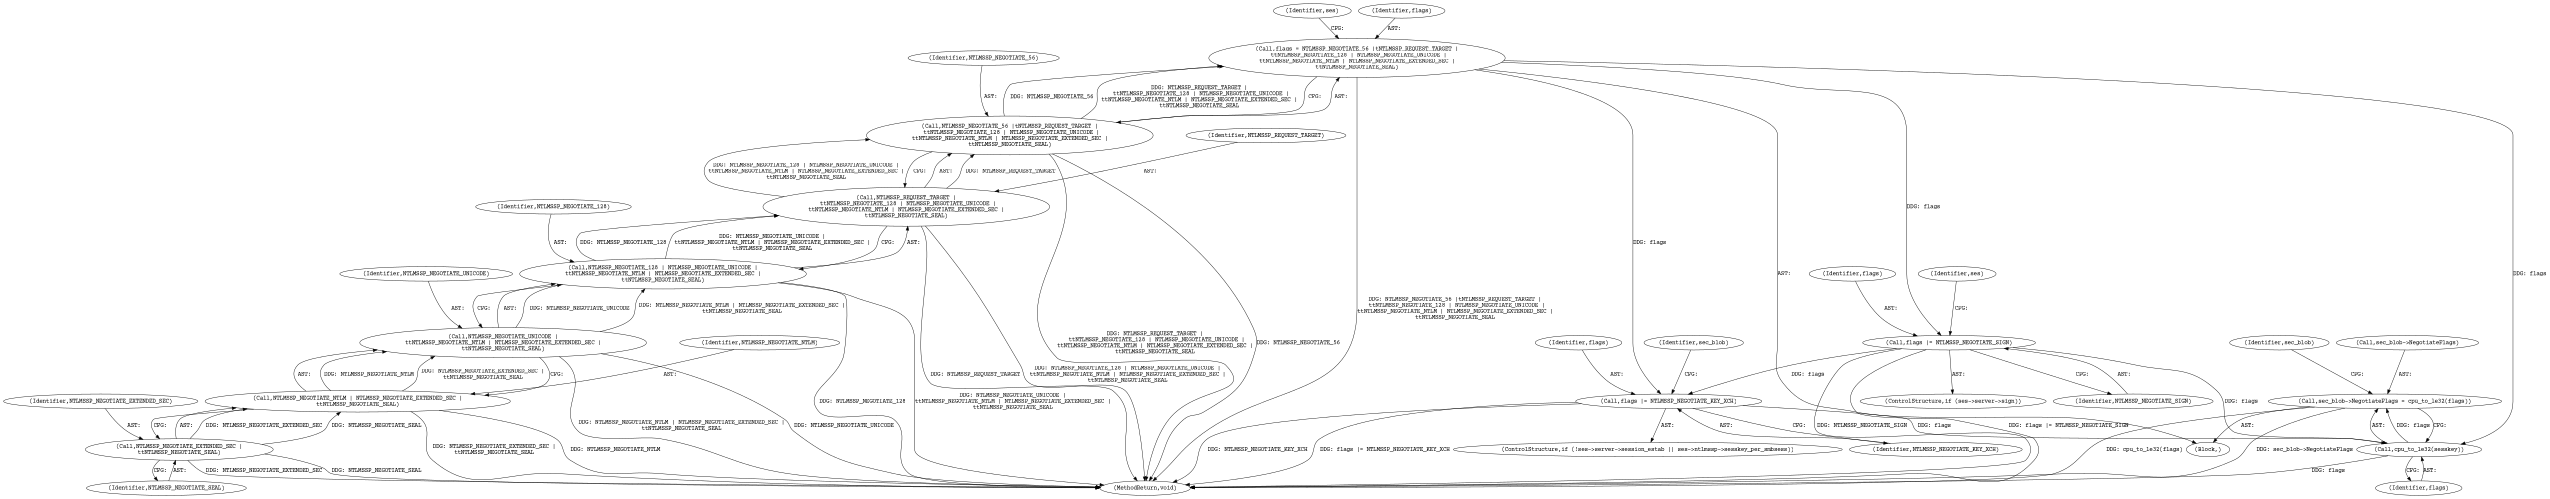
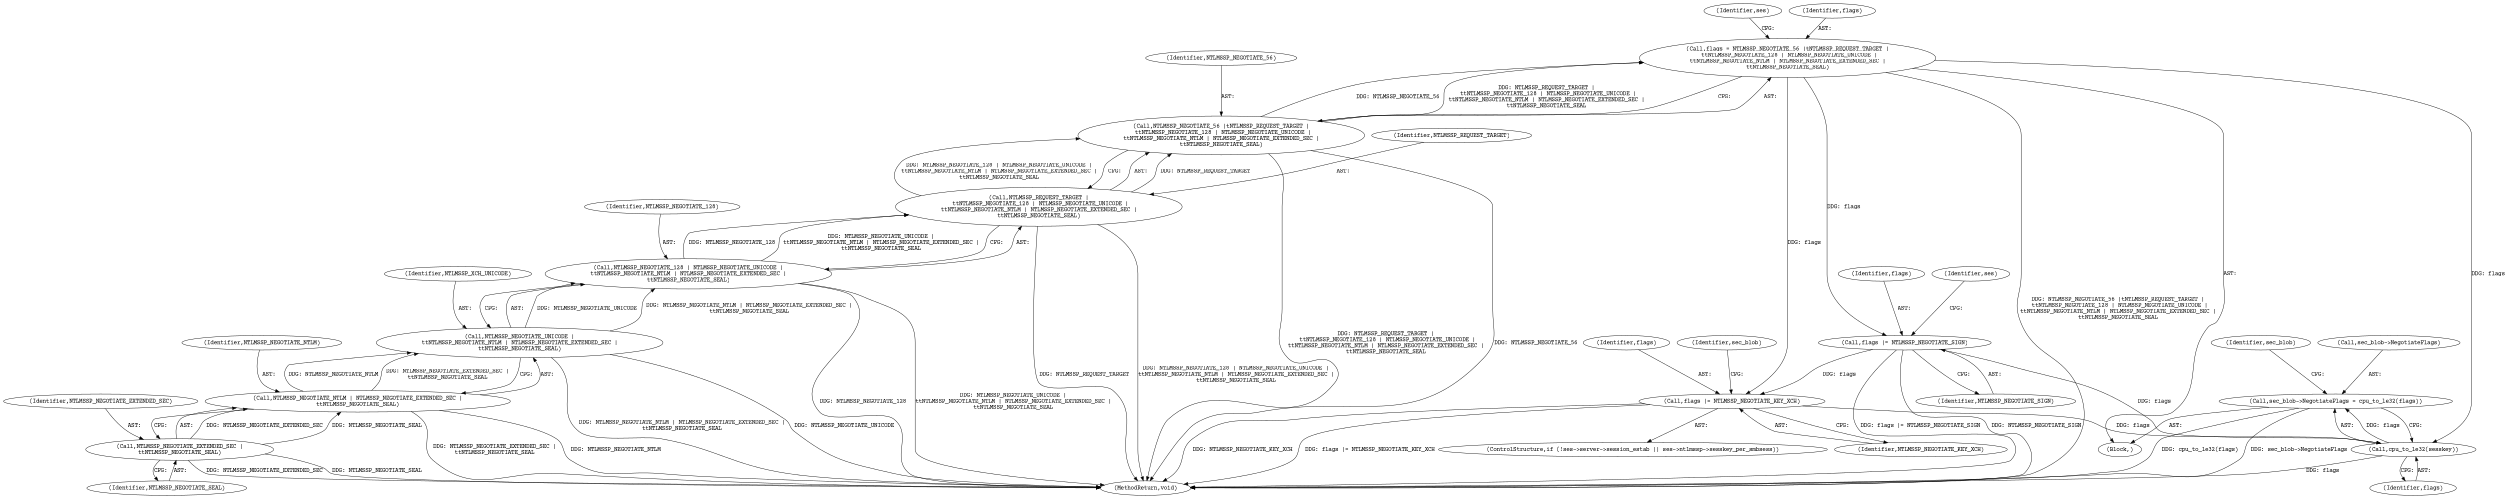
node "(Identifier,NTLMSSP_NEGOTIATE_UNICODE)": label "(Identifier,NTLMSSP_NEGOTIATE_UNICODE)" -> "(Identifier,NTLMSSP_XCH_UNICODE)"
node "(ControlStructure,if (ses->server->sign))": removed
